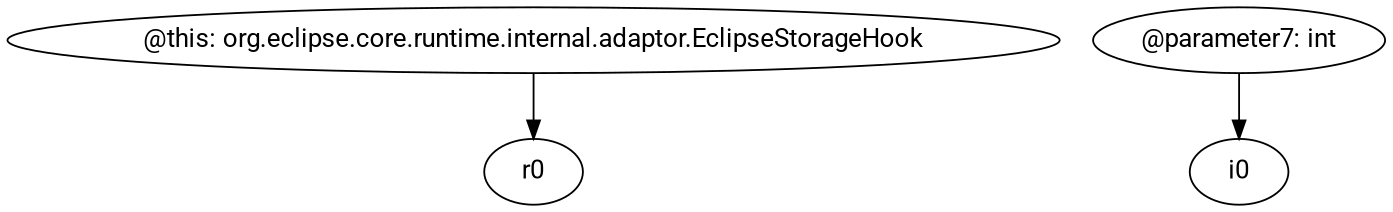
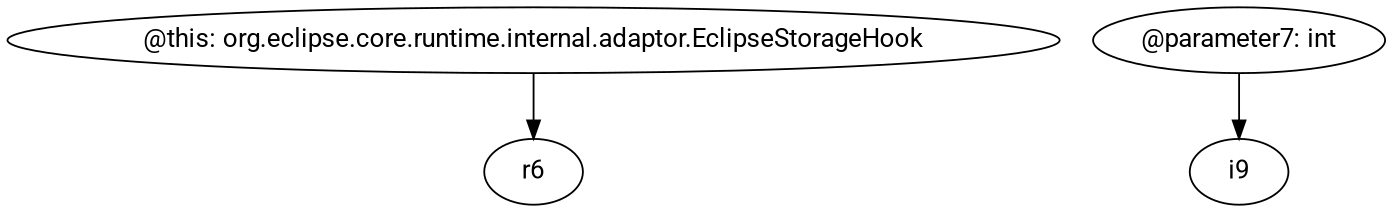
node "r0": label "r0" -> "r6"
node "i0": label "i0" -> "i9"
